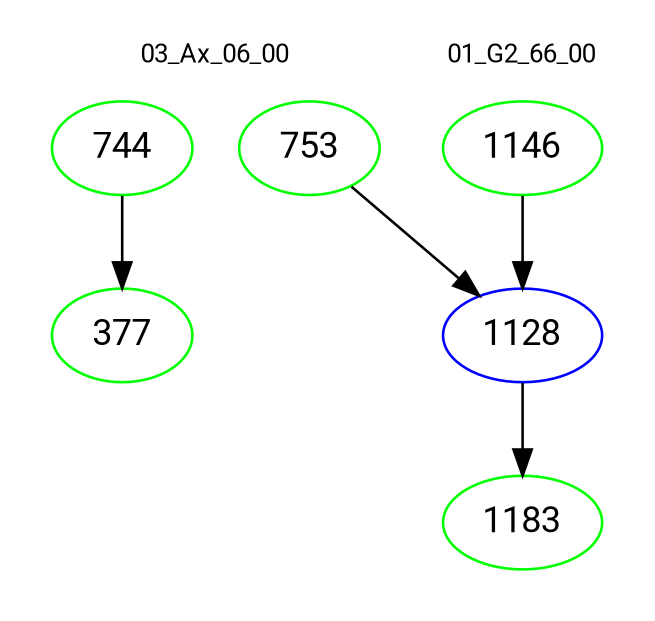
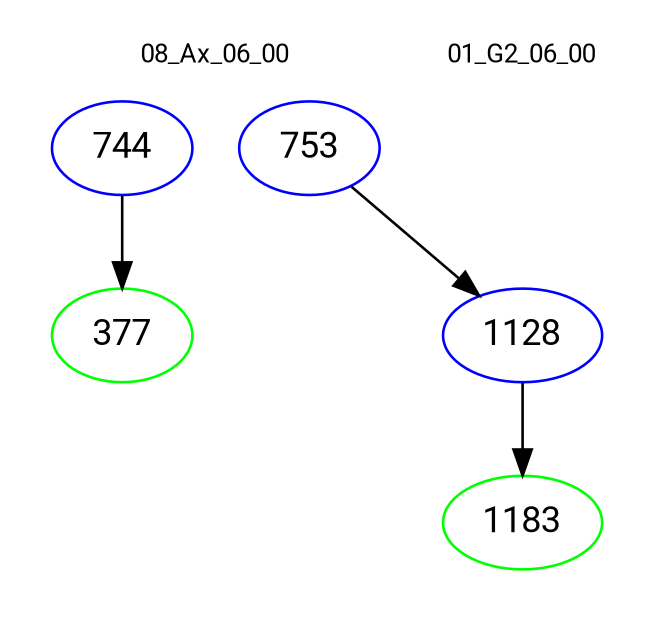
cluster "03_Ax_06_00": label "03_Ax_06_00" -> "08_Ax_06_00"
cluster "01_G2_66_00": label "01_G2_66_00" -> "01_G2_06_00"
node "744": color green -> blue
node "753": color green -> blue
node "1146": removed
